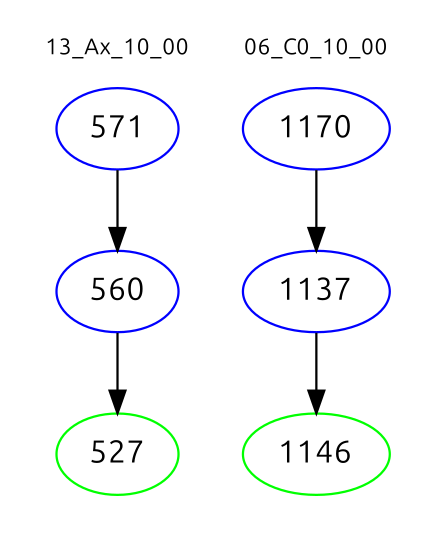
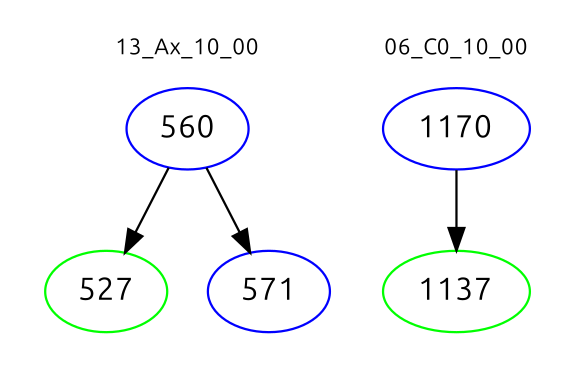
edge "571" -> "560": reversed
node "1137": color blue -> green
node "1146": removed
